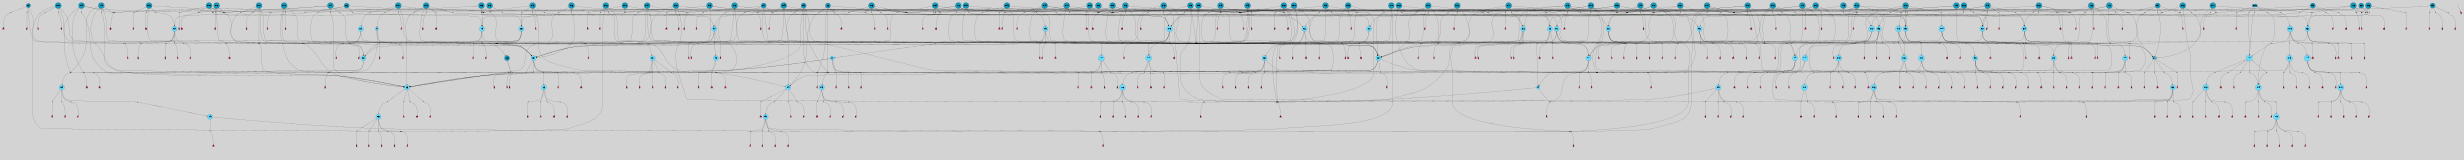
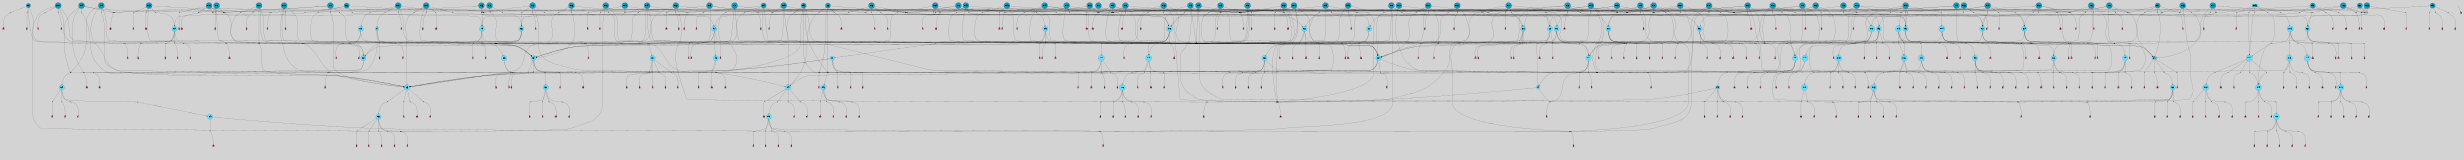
node "T853": fillcolor #1199bb -> #66ddff
node "T792": shape circle -> box
